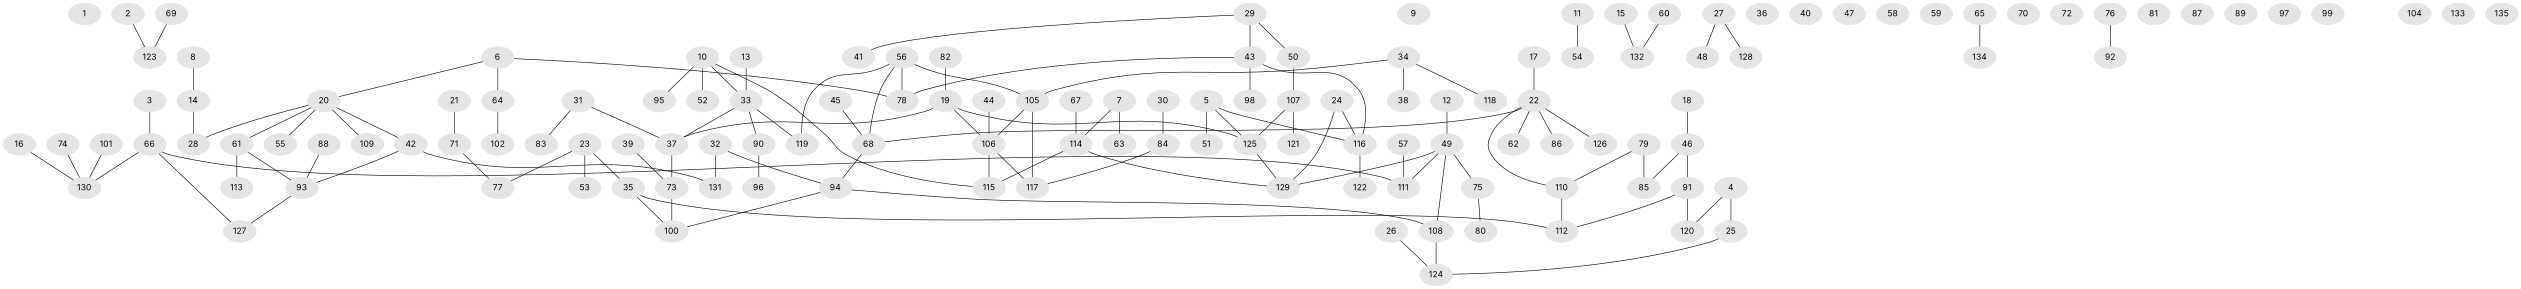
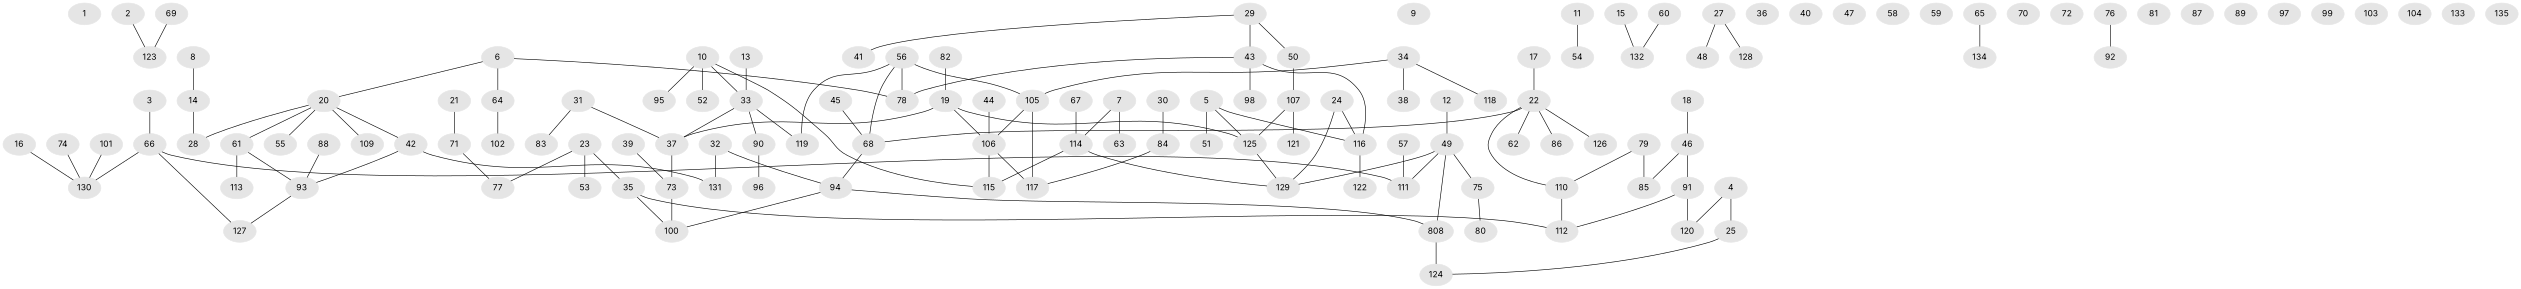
node "103": added
node "26": removed
node "108": label "108" -> "808"
